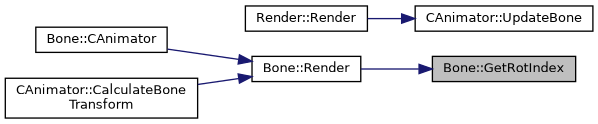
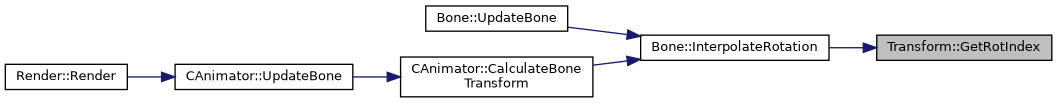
node "Bone::CAnimator": label "Bone::CAnimator" -> "Bone::UpdateBone"
node "Bone::Render": label "Bone::Render" -> "Bone::InterpolateRotation"
node "Bone::GetRotIndex": label "Bone::GetRotIndex" -> "Transform::GetRotIndex"
edge "CAnimator::UpdateBone" -> "CAnimator::CalculateBone Transform": added
